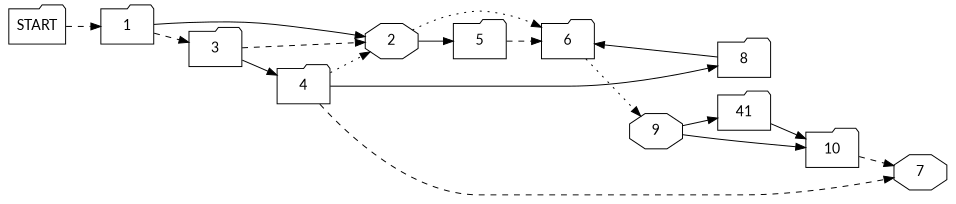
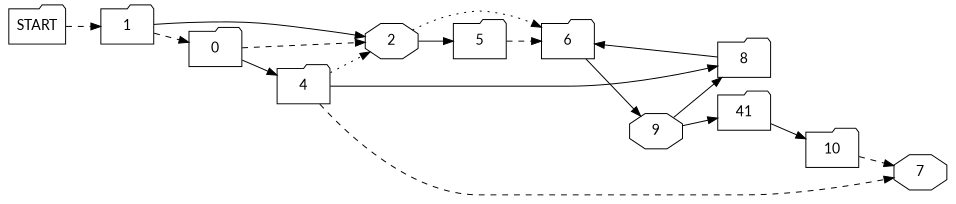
node "3": label "3" -> "0"
edge "6" -> "9": style dotted -> solid
edge "9" -> "10": now "9" -> "8"
